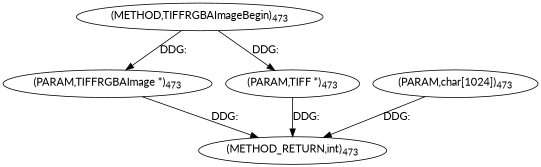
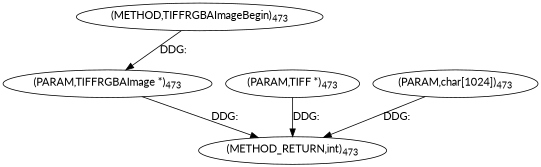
edge "(METHOD,TIFFRGBAImageBegin)" -> "(PARAM,TIFF *)": removed, label "DDG:"
